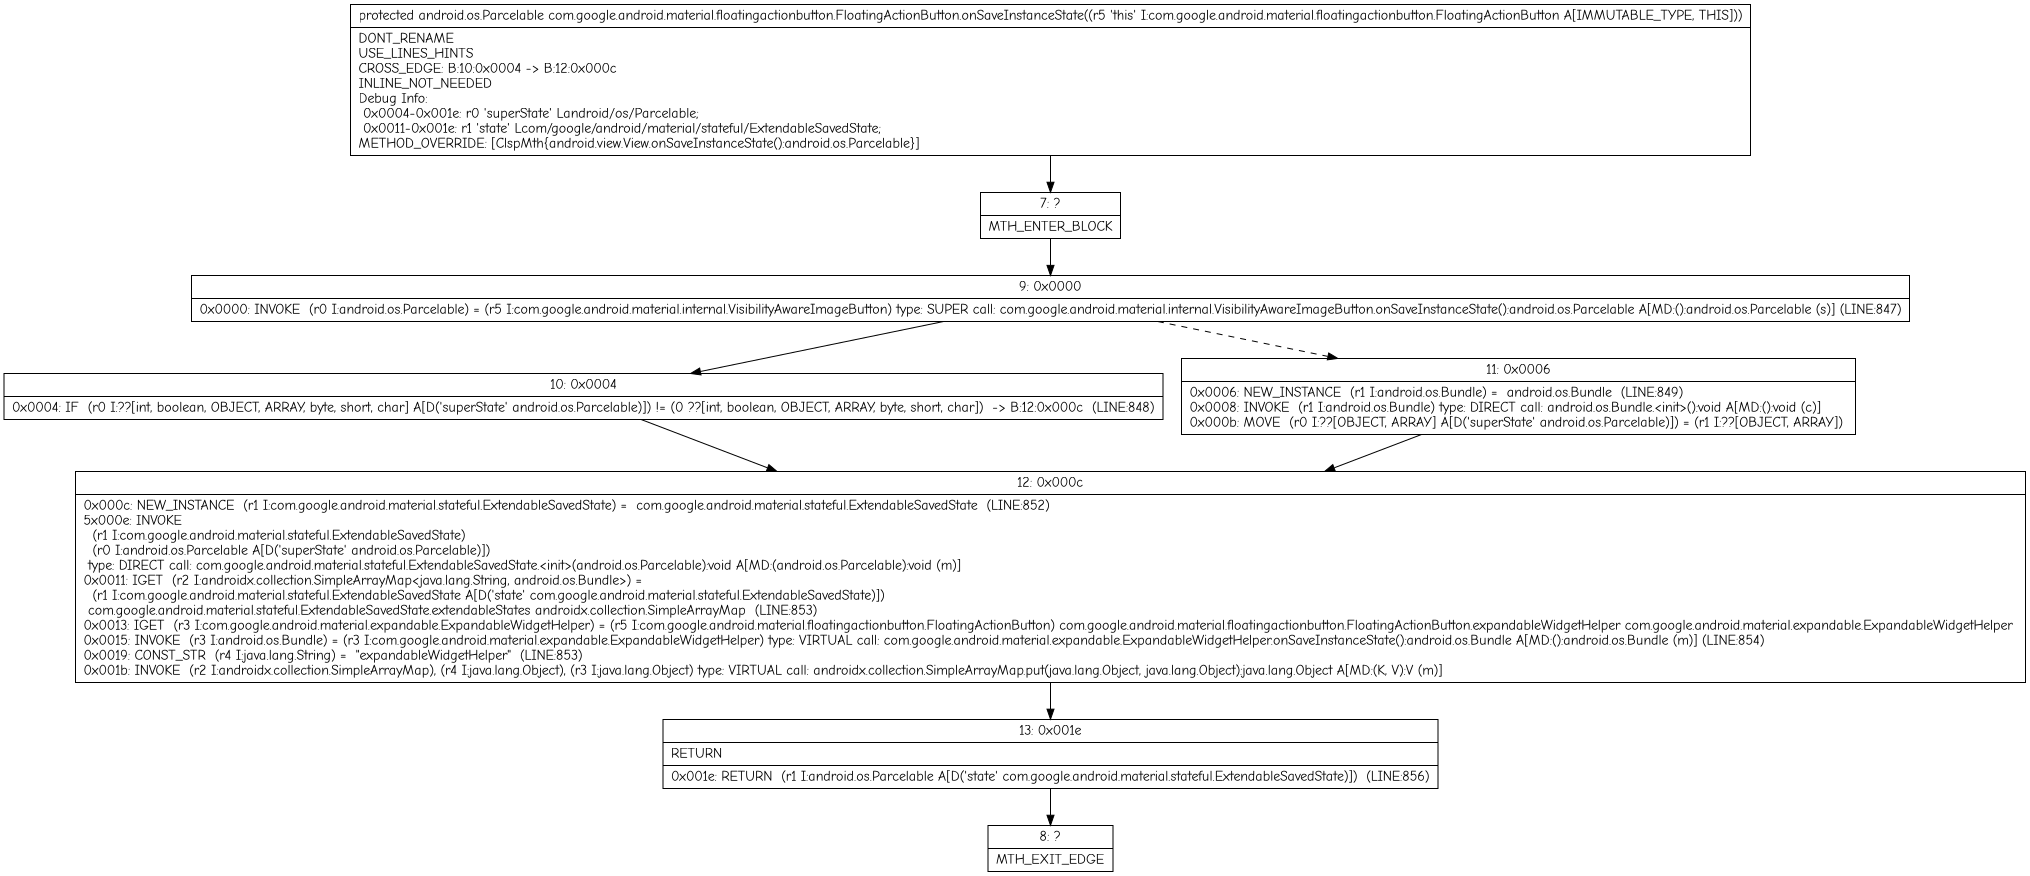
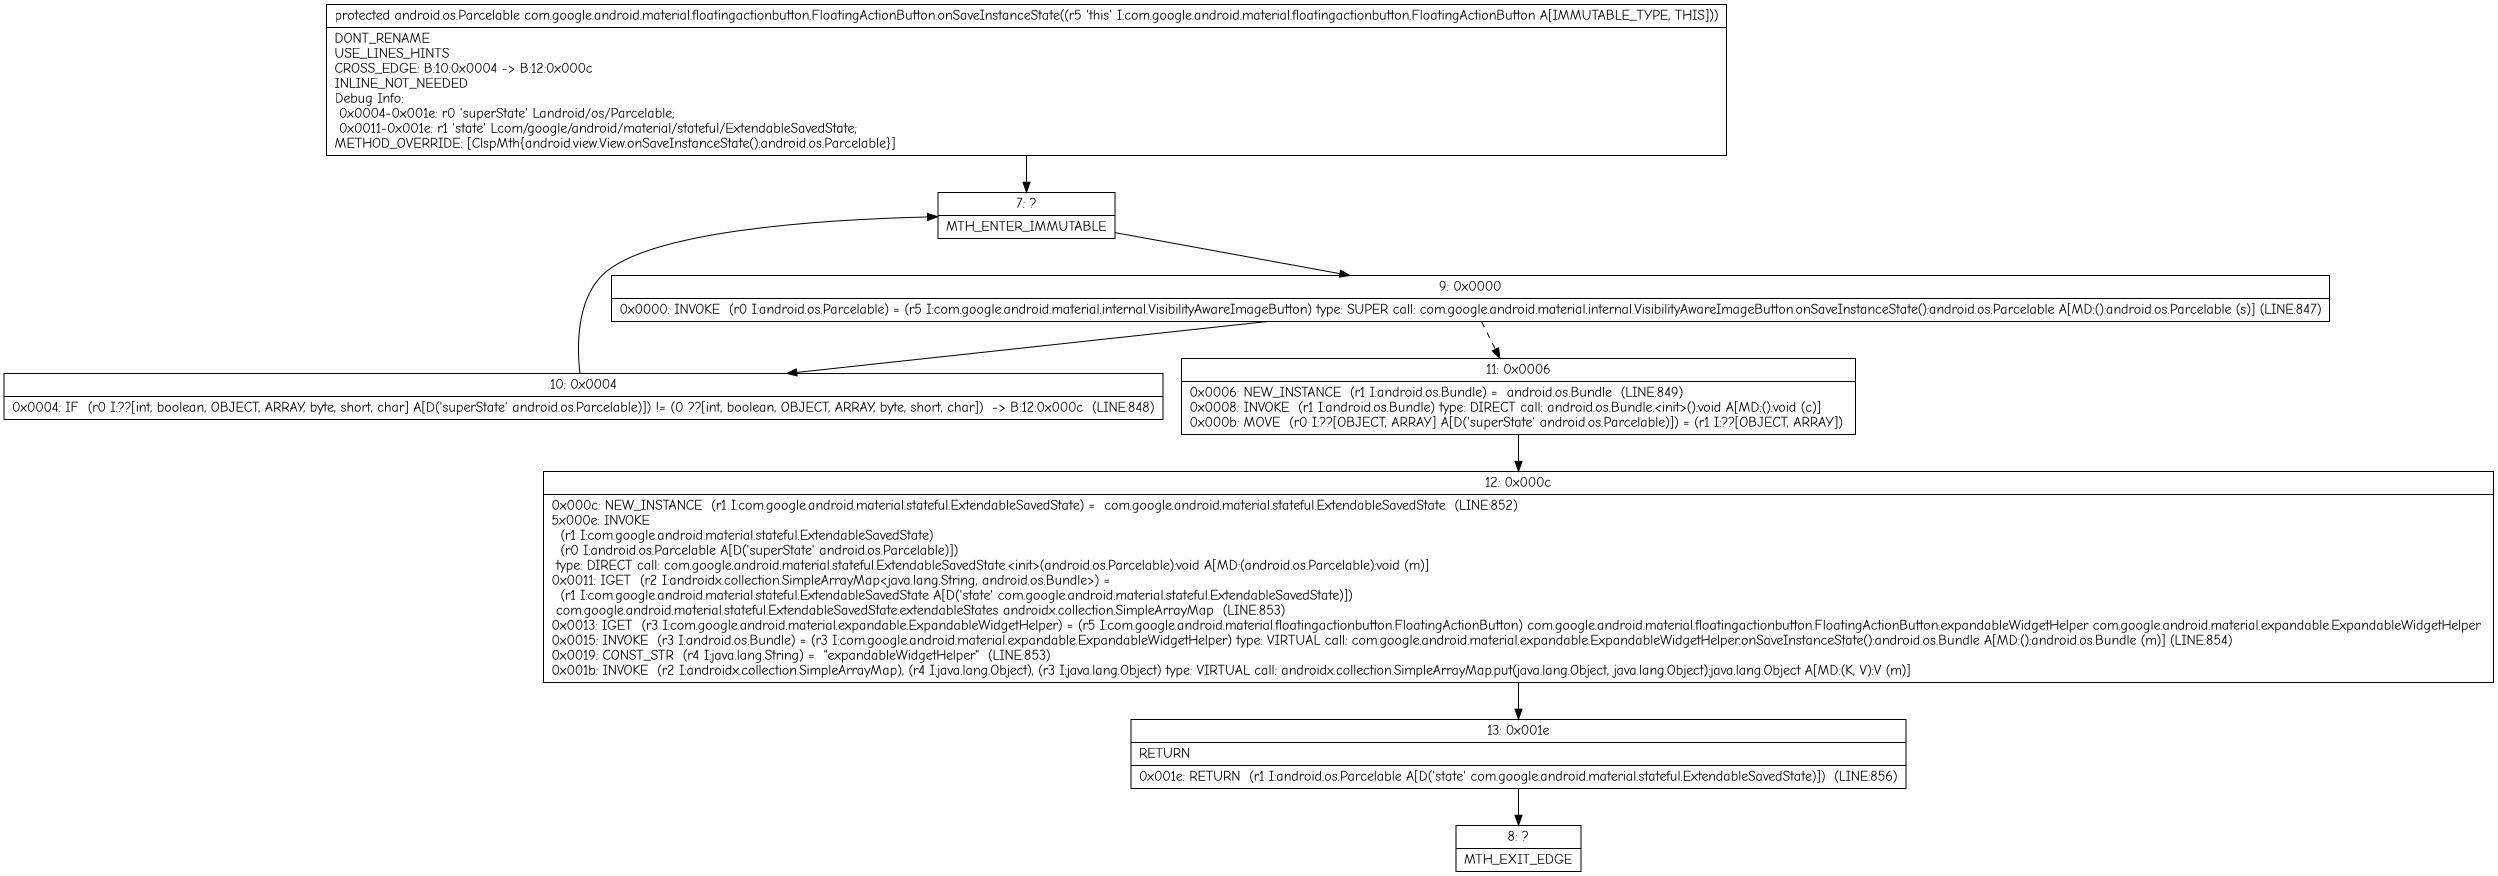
node "7: ?": text "MTH_ENTER_BLOCK" -> "MTH_ENTER_IMMUTABLE"
edge "10: 0x0004" -> "12: 0x000c": now "10: 0x0004" -> "7: ?"
